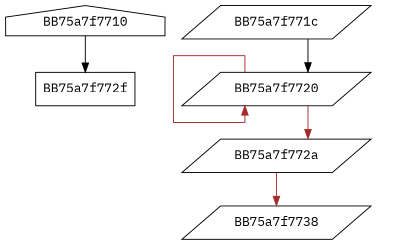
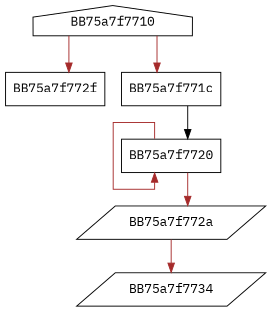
node "BB75a7f771c": shape parallelogram -> box
edge "BB75a7f7710" -> "BB75a7f772f": color black -> brown
edge "BB75a7f7710" -> "BB75a7f771c": added
node "BB75a7f7720": shape parallelogram -> box
node "BB75a7f7738": label "BB75a7f7738" -> "BB75a7f7734"
